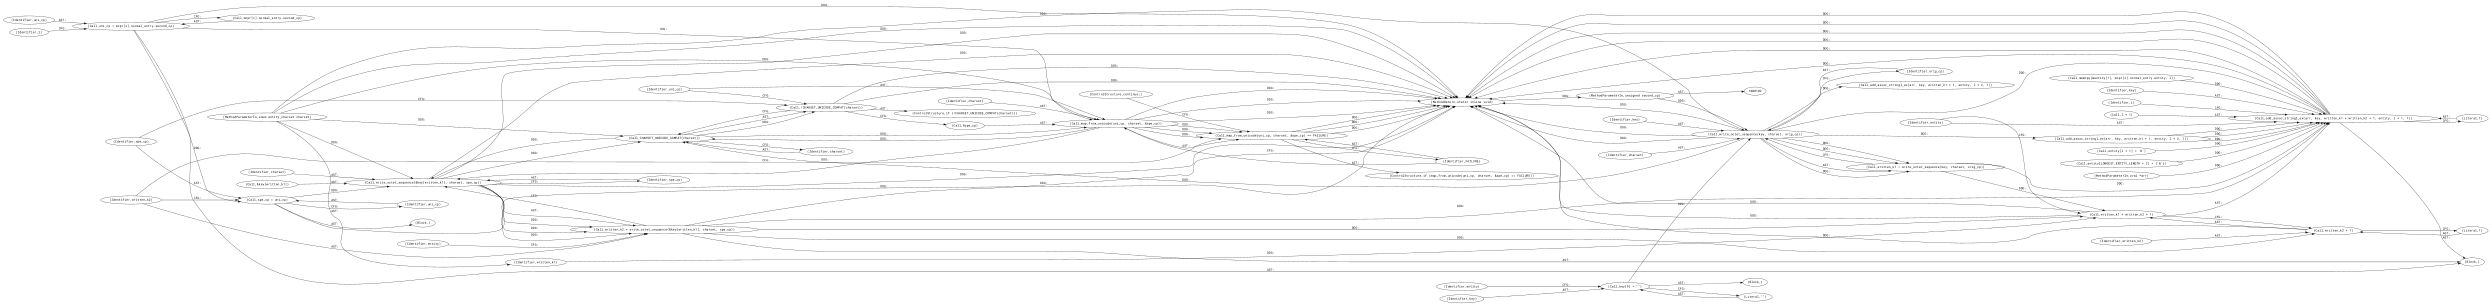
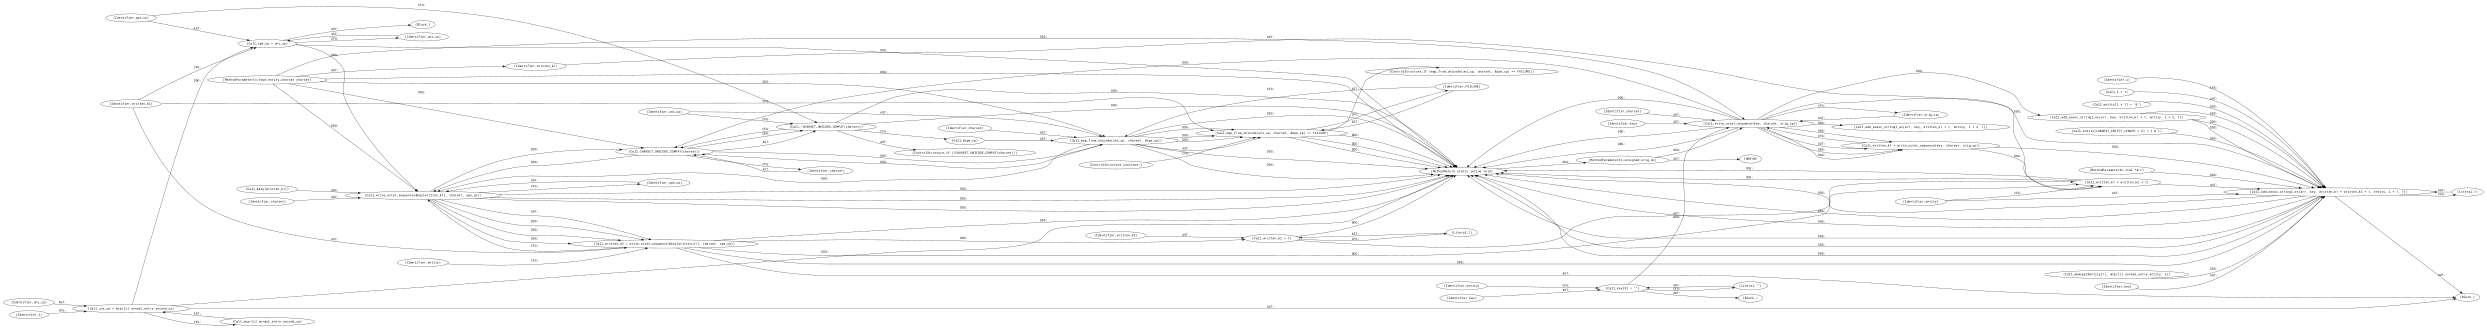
edge "(Call,uni_cp = mcpr[i].normal_entry.second_cp)" -> "(Call,map_from_unicode(uni_cp, charset, &spe_cp))": removed, label "DDG:"
node "(MethodParameterIn,unsigned second_cp)": label "(MethodParameterIn,unsigned second_cp)" -> "(MethodParameterIn,unsigned orig_cp)"
edge "(Call,written_k1 + written_k2 + 1)" -> "(Call,written_k2 + 1)": removed, label "CFG:"
edge "(Identifier,written_k1)" -> "(Call,written_k1 + written_k2 + 1)": label "DDG: " -> "AST: "
